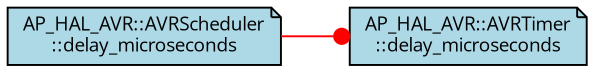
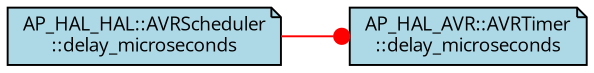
node "AP_HAL_AVR::AVRScheduler ::delay_microseconds": label "AP_HAL_AVR::AVRScheduler ::delay_microseconds" -> "AP_HAL_HAL::AVRScheduler ::delay_microseconds"
